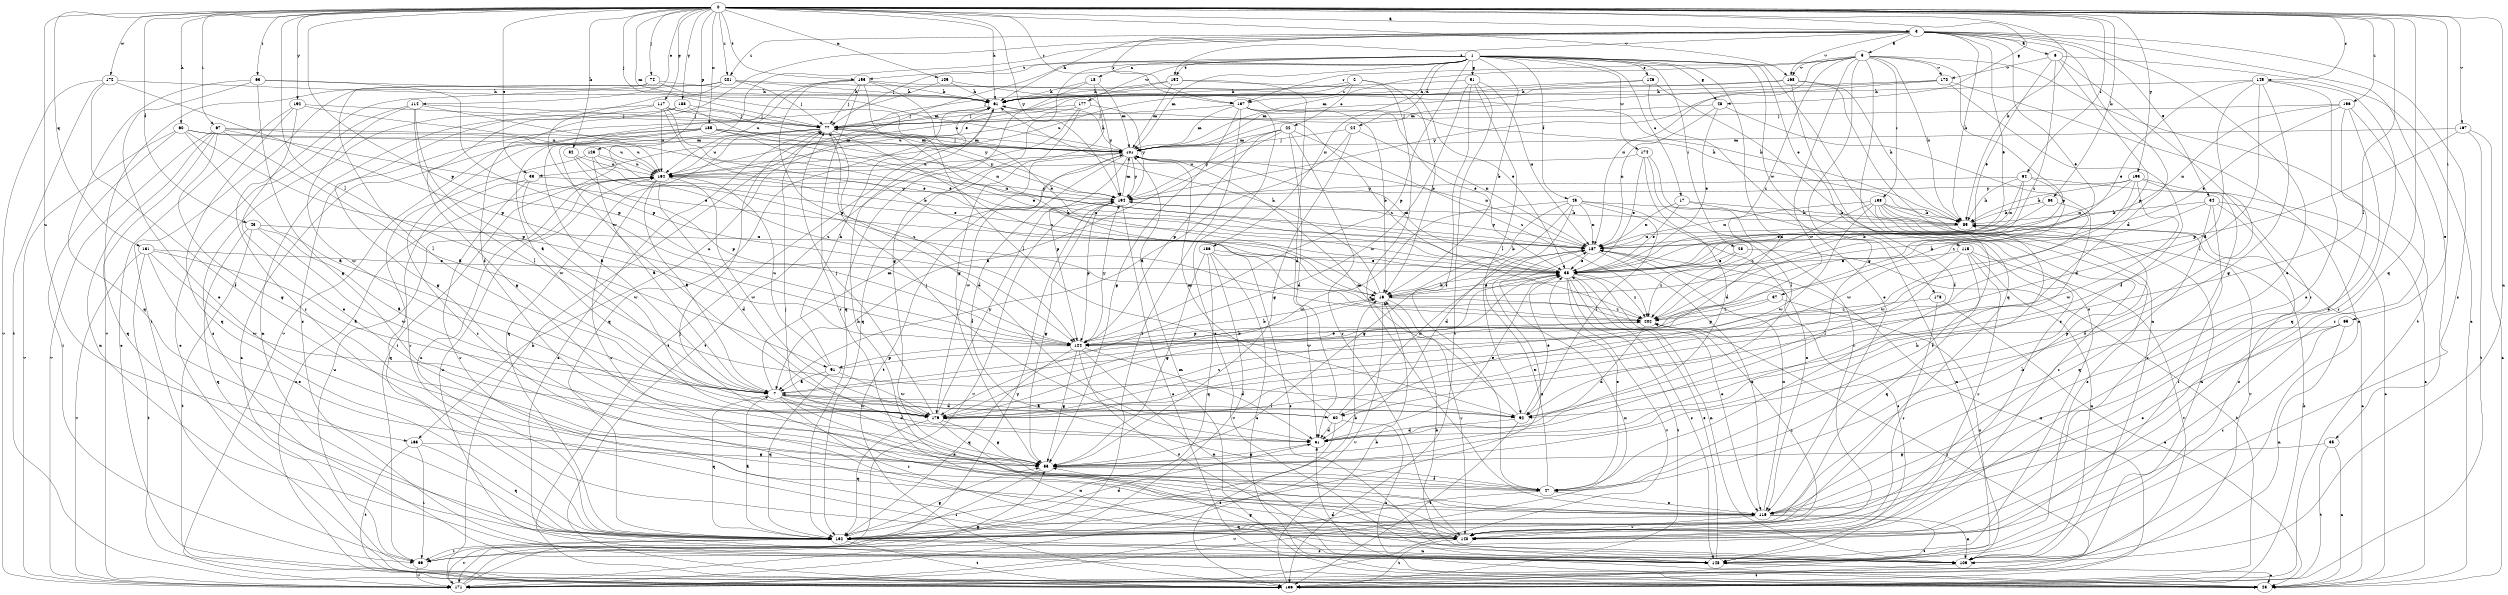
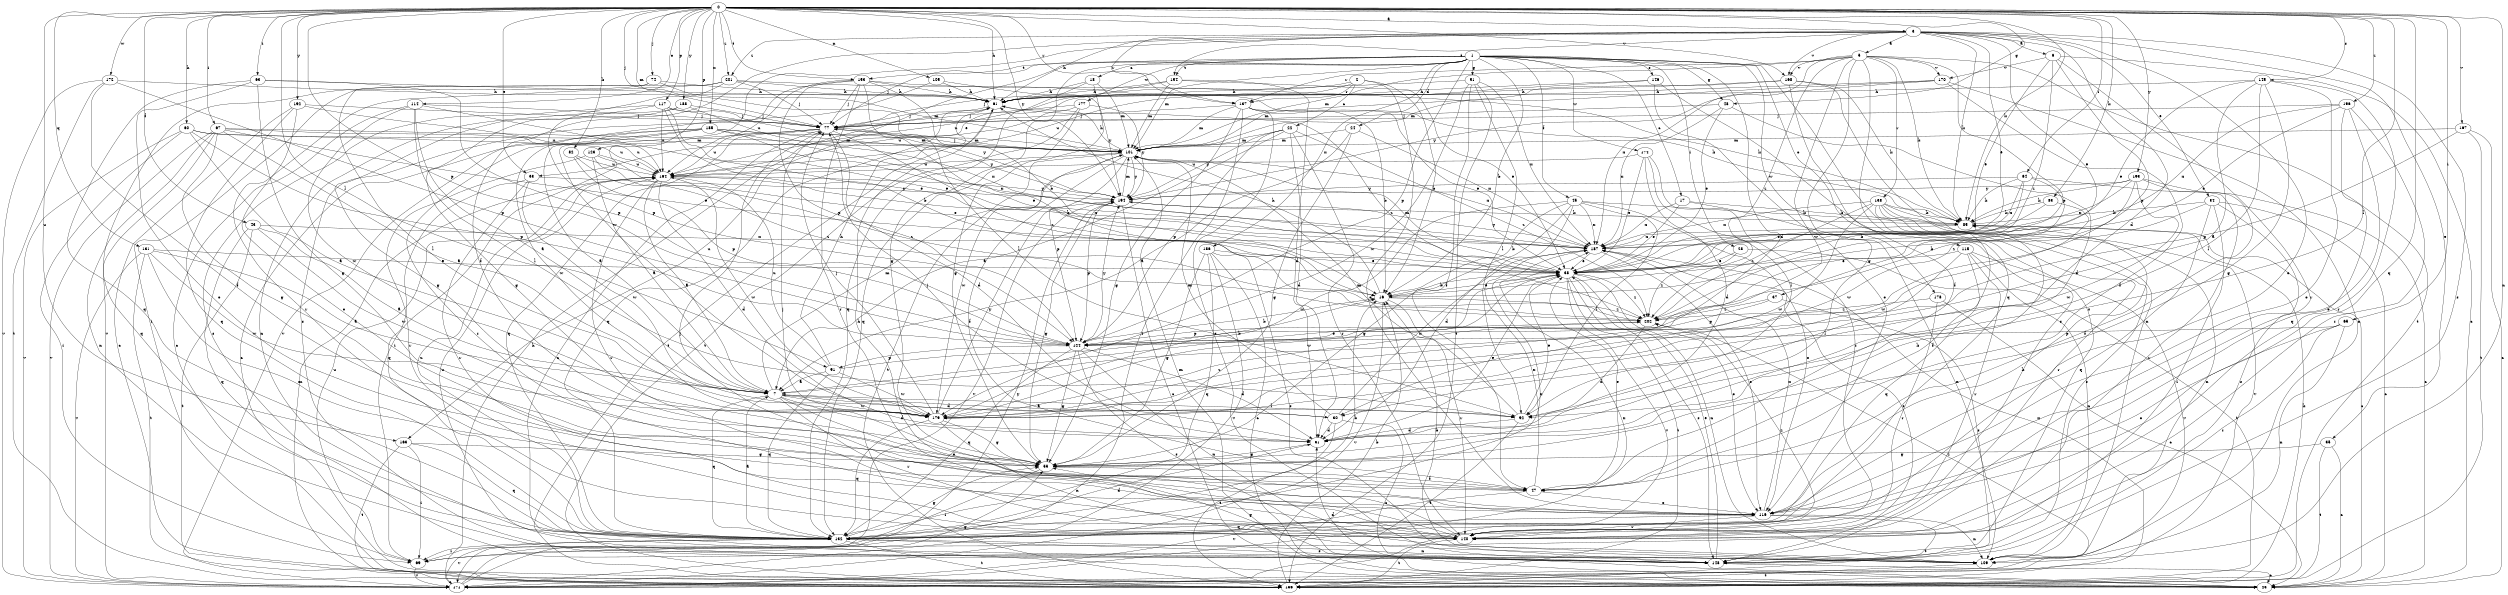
edge "24" -> "101": label "j" -> "m"
